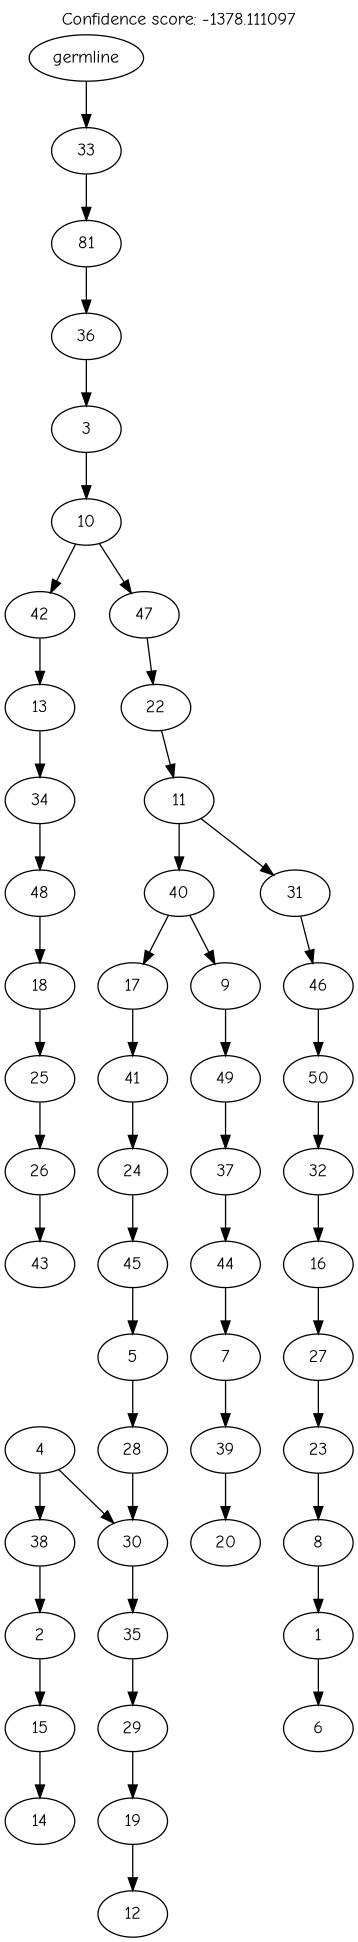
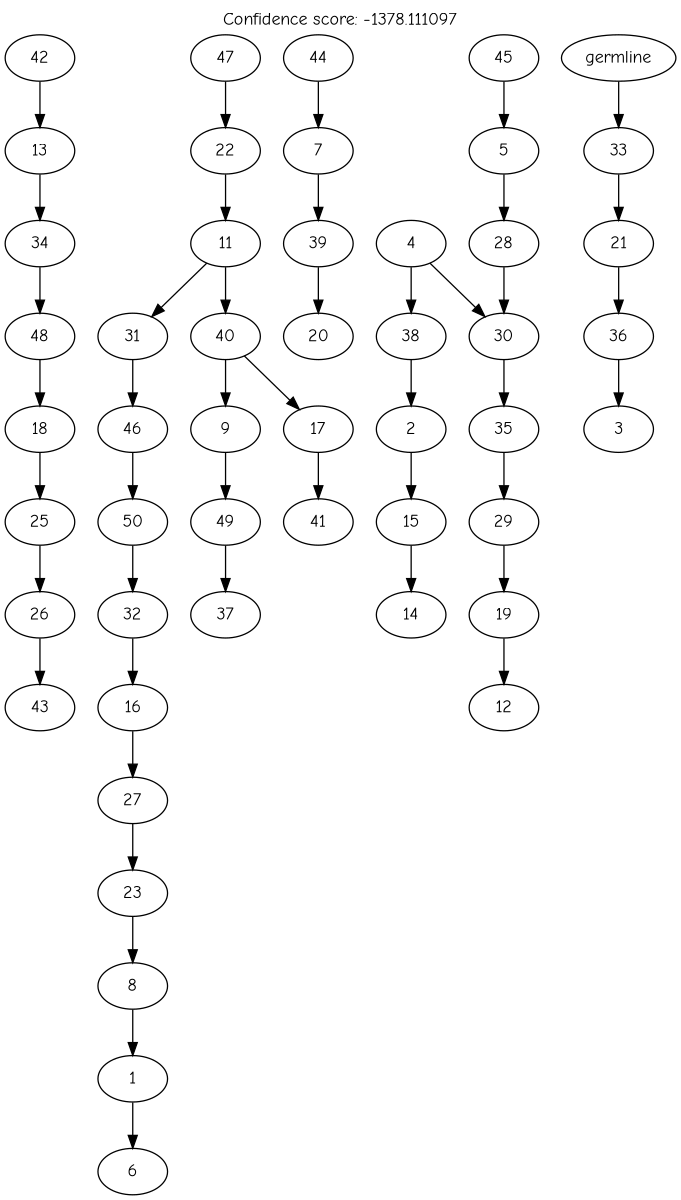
node "81": label "81" -> "21"
node "10": removed
node "24": removed
edge "37" -> "44": removed
